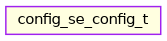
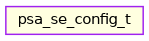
node "config_se_config_t": label "config_se_config_t" -> "psa_se_config_t"
